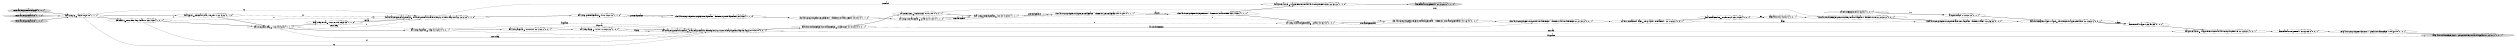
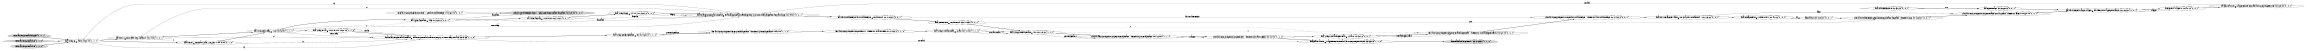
node "assertFalse(answer.getResult())@@@31@@@['0', '0', '1']": removed
